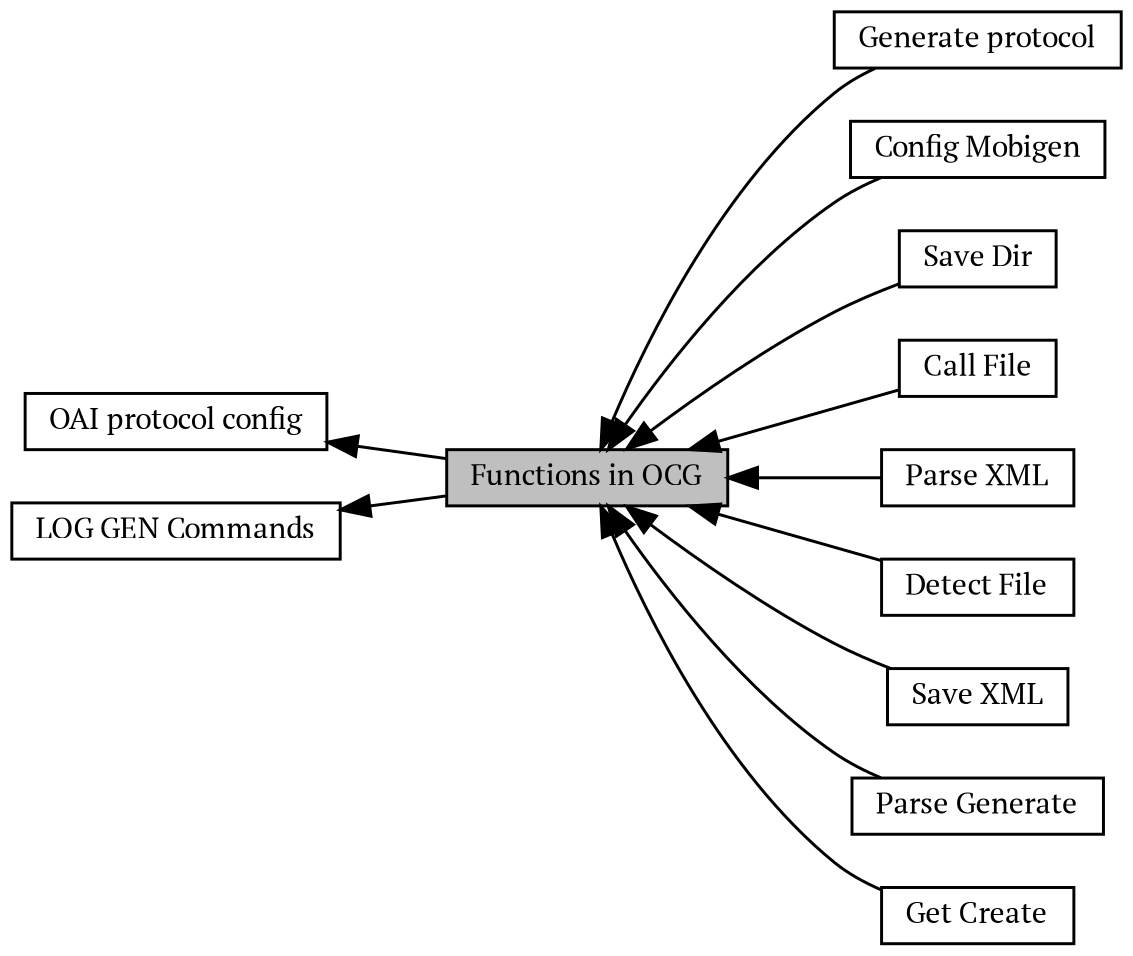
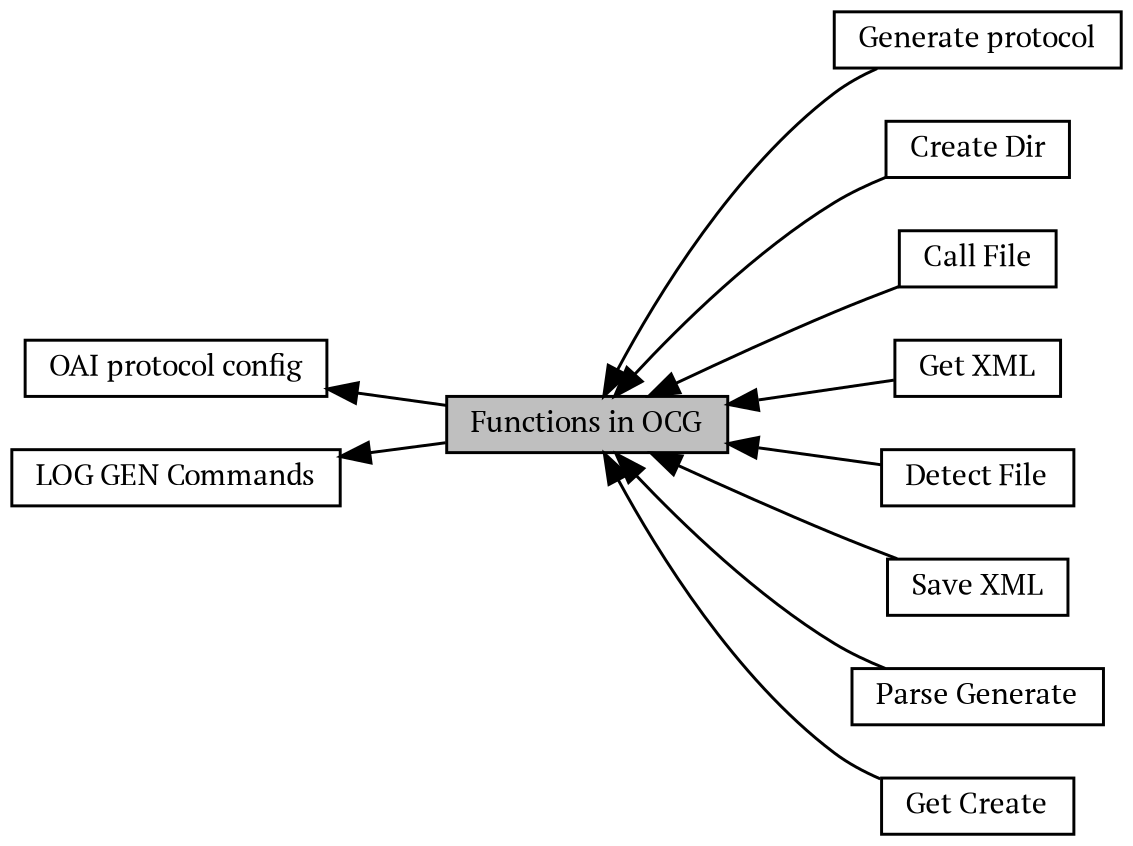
node "Config Mobigen": removed
node "Save Dir": label "Save Dir" -> "Create Dir"
node "Parse XML": label "Parse XML" -> "Get XML"
